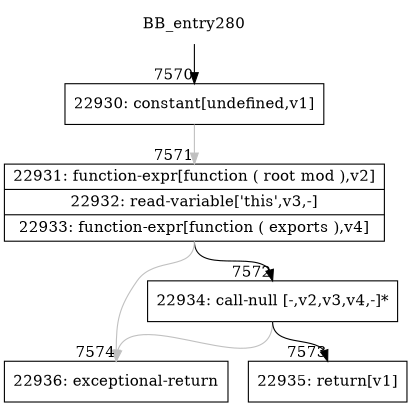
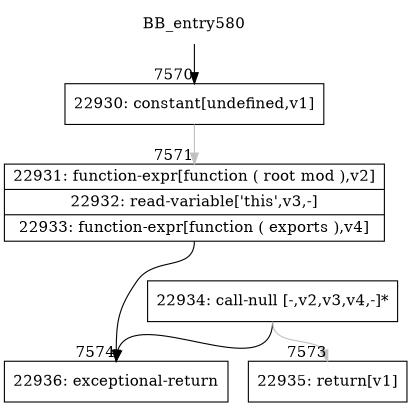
node "BB_entry280": label "BB_entry280" -> "BB_entry580"
edge "22931: function-expr[function ( root mod ),v2]" -> "22934: call-null [-,v2,v3,v4,-]*": removed
edge "22931: function-expr[function ( root mod ),v2]" -> "22936: exceptional-return": color gray -> black
edge "22934: call-null [-,v2,v3,v4,-]*" -> "22935: return[v1]": color black -> gray
edge "22934: call-null [-,v2,v3,v4,-]*" -> "22936: exceptional-return": color gray -> black
